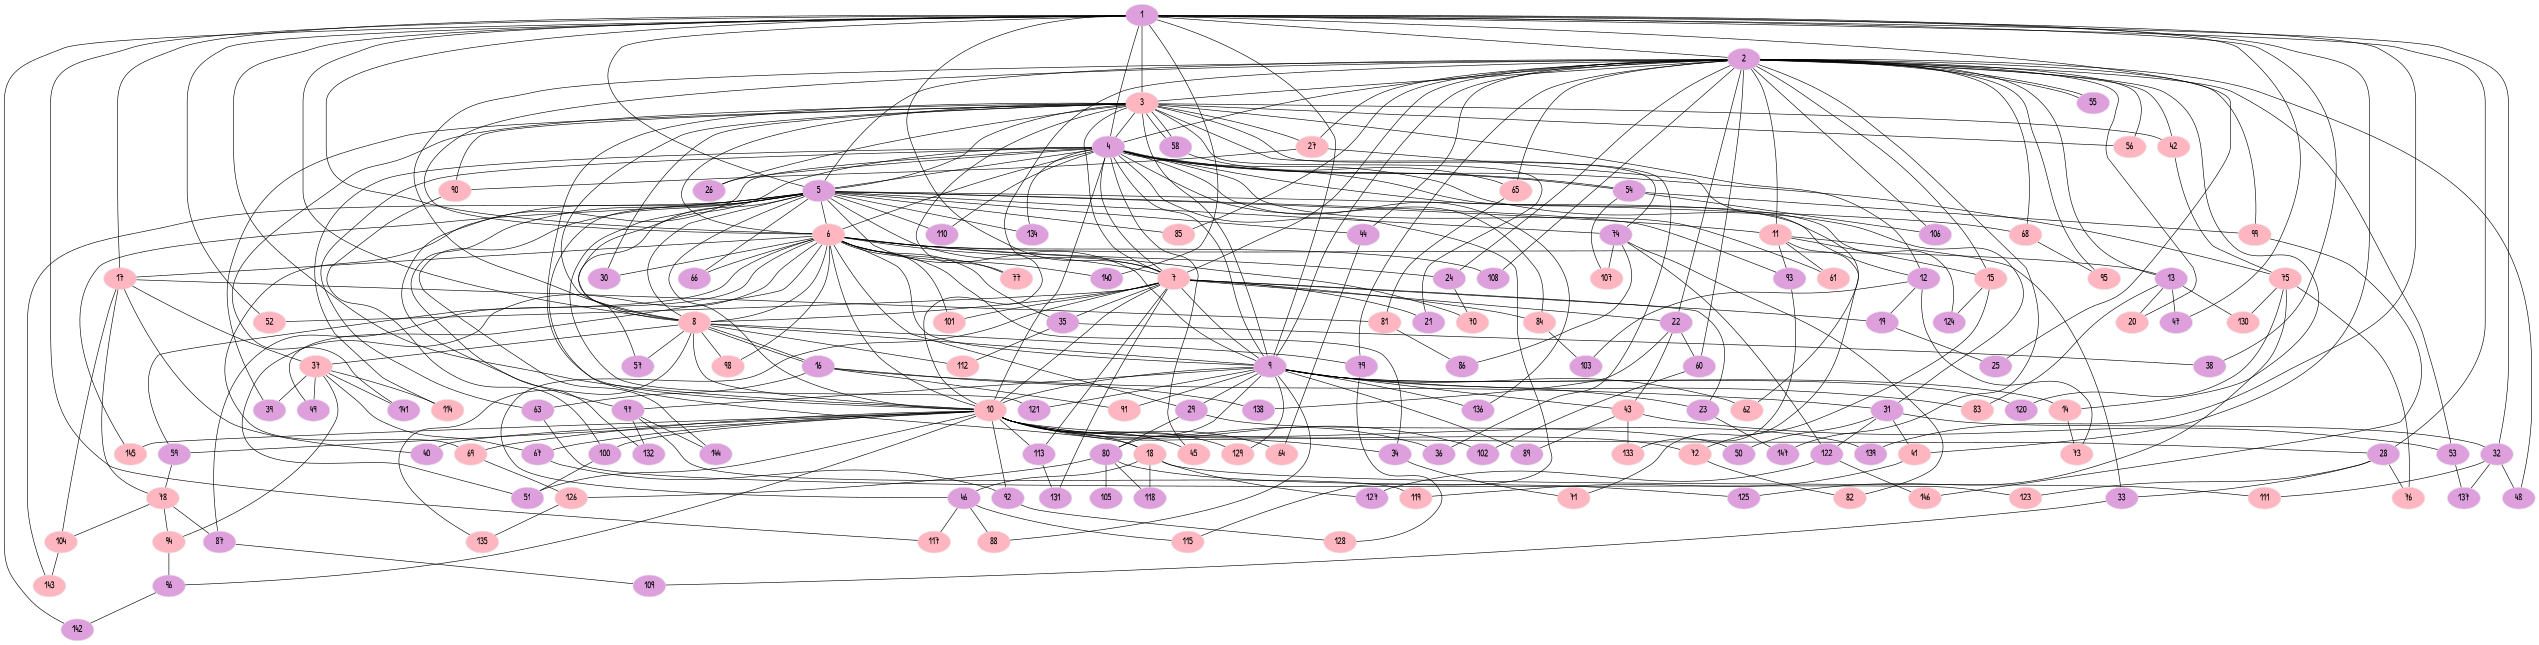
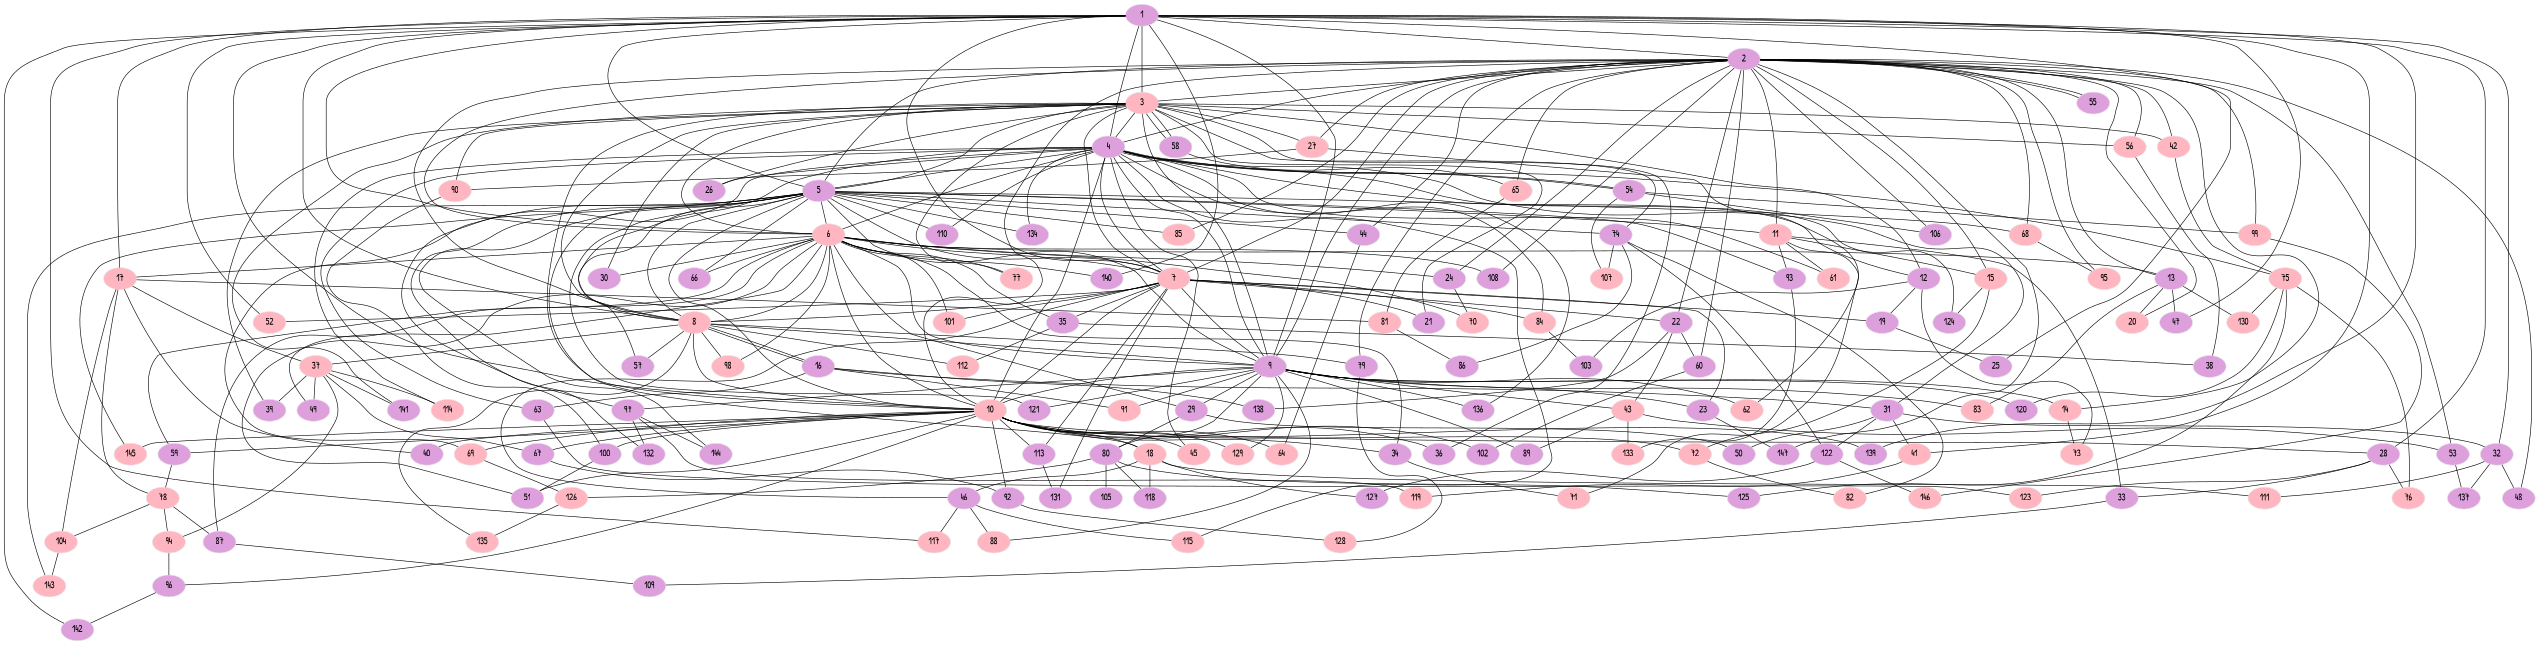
edge "1" -- "38": now "56" -- "38"
